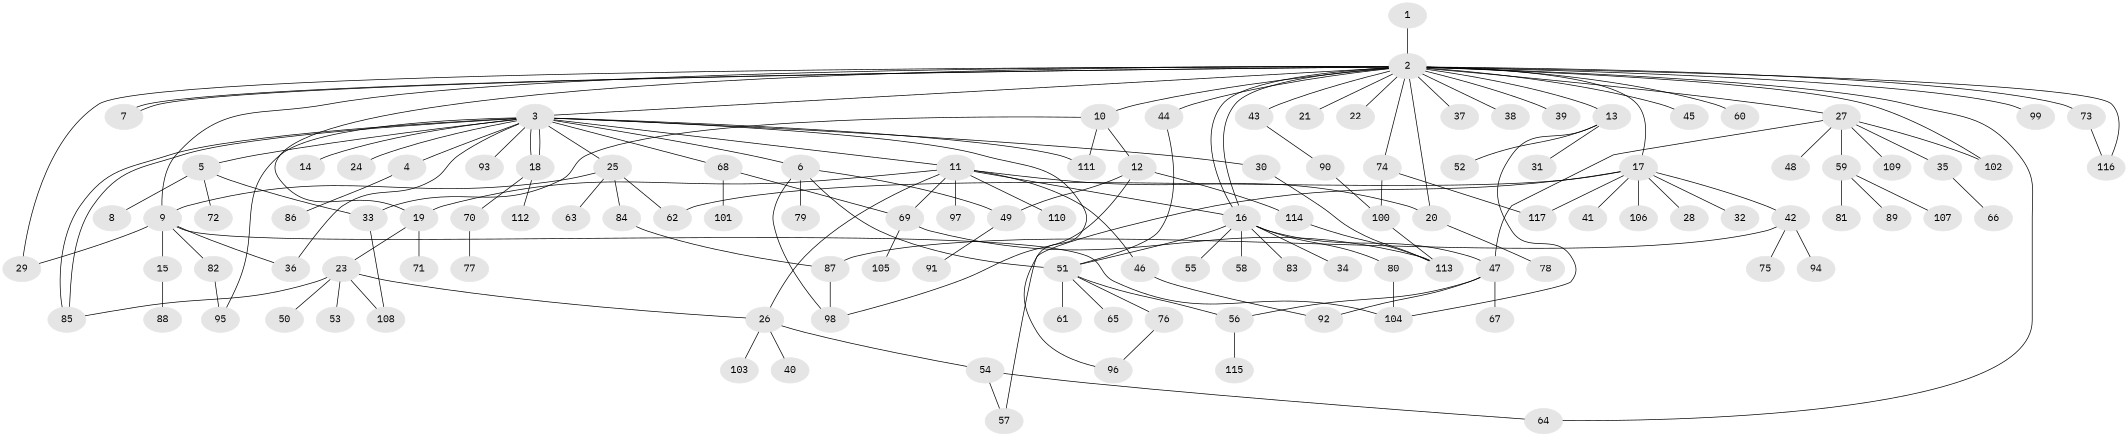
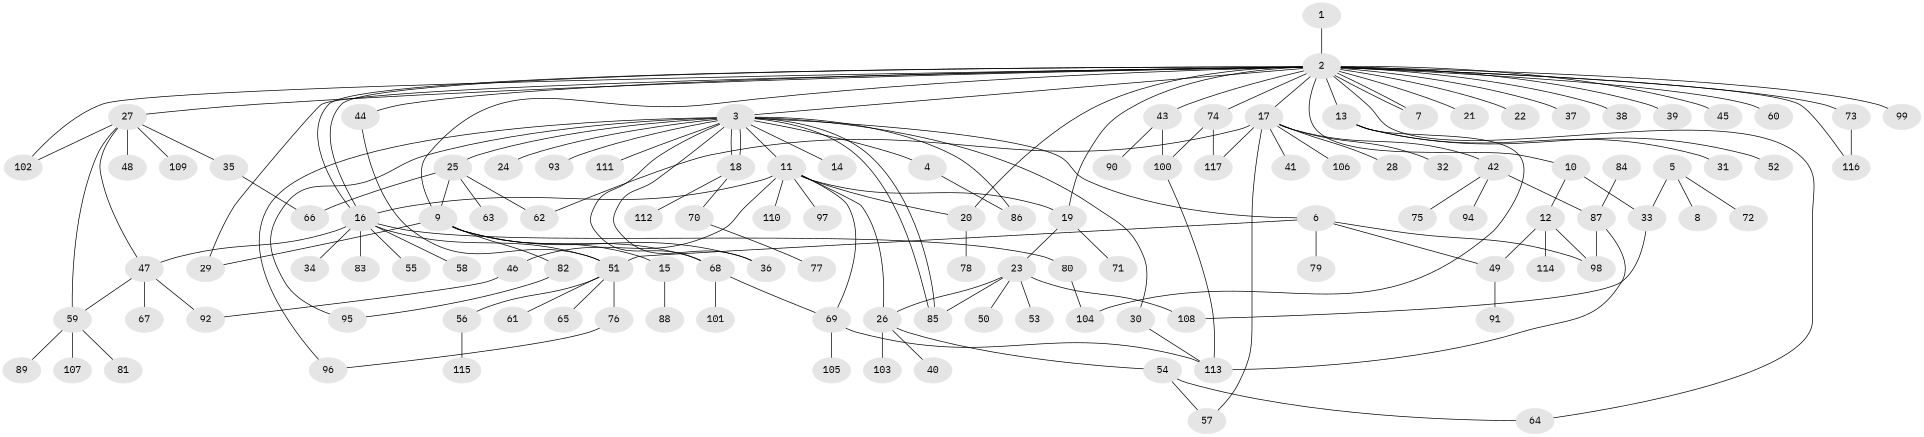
edge "3" -- "5": now "3" -- "86"
edge "10" -- "111": removed
edge "25" -- "84": now "25" -- "66"
edge "90" -- "100": now "43" -- "100"
edge "9" -- "104": now "9" -- "68"
edge "114" -- "113": now "87" -- "113"
edge "47" -- "56": now "47" -- "59"
